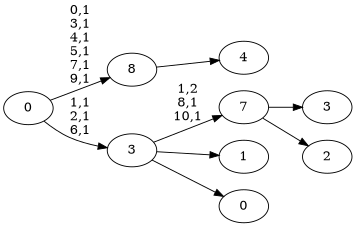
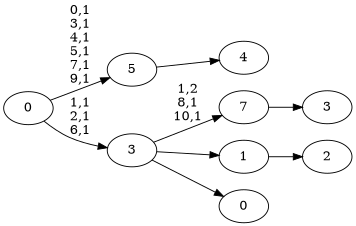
node "8": label "8" -> "5"
edge "7" -> "2": now "1" -> "2"
